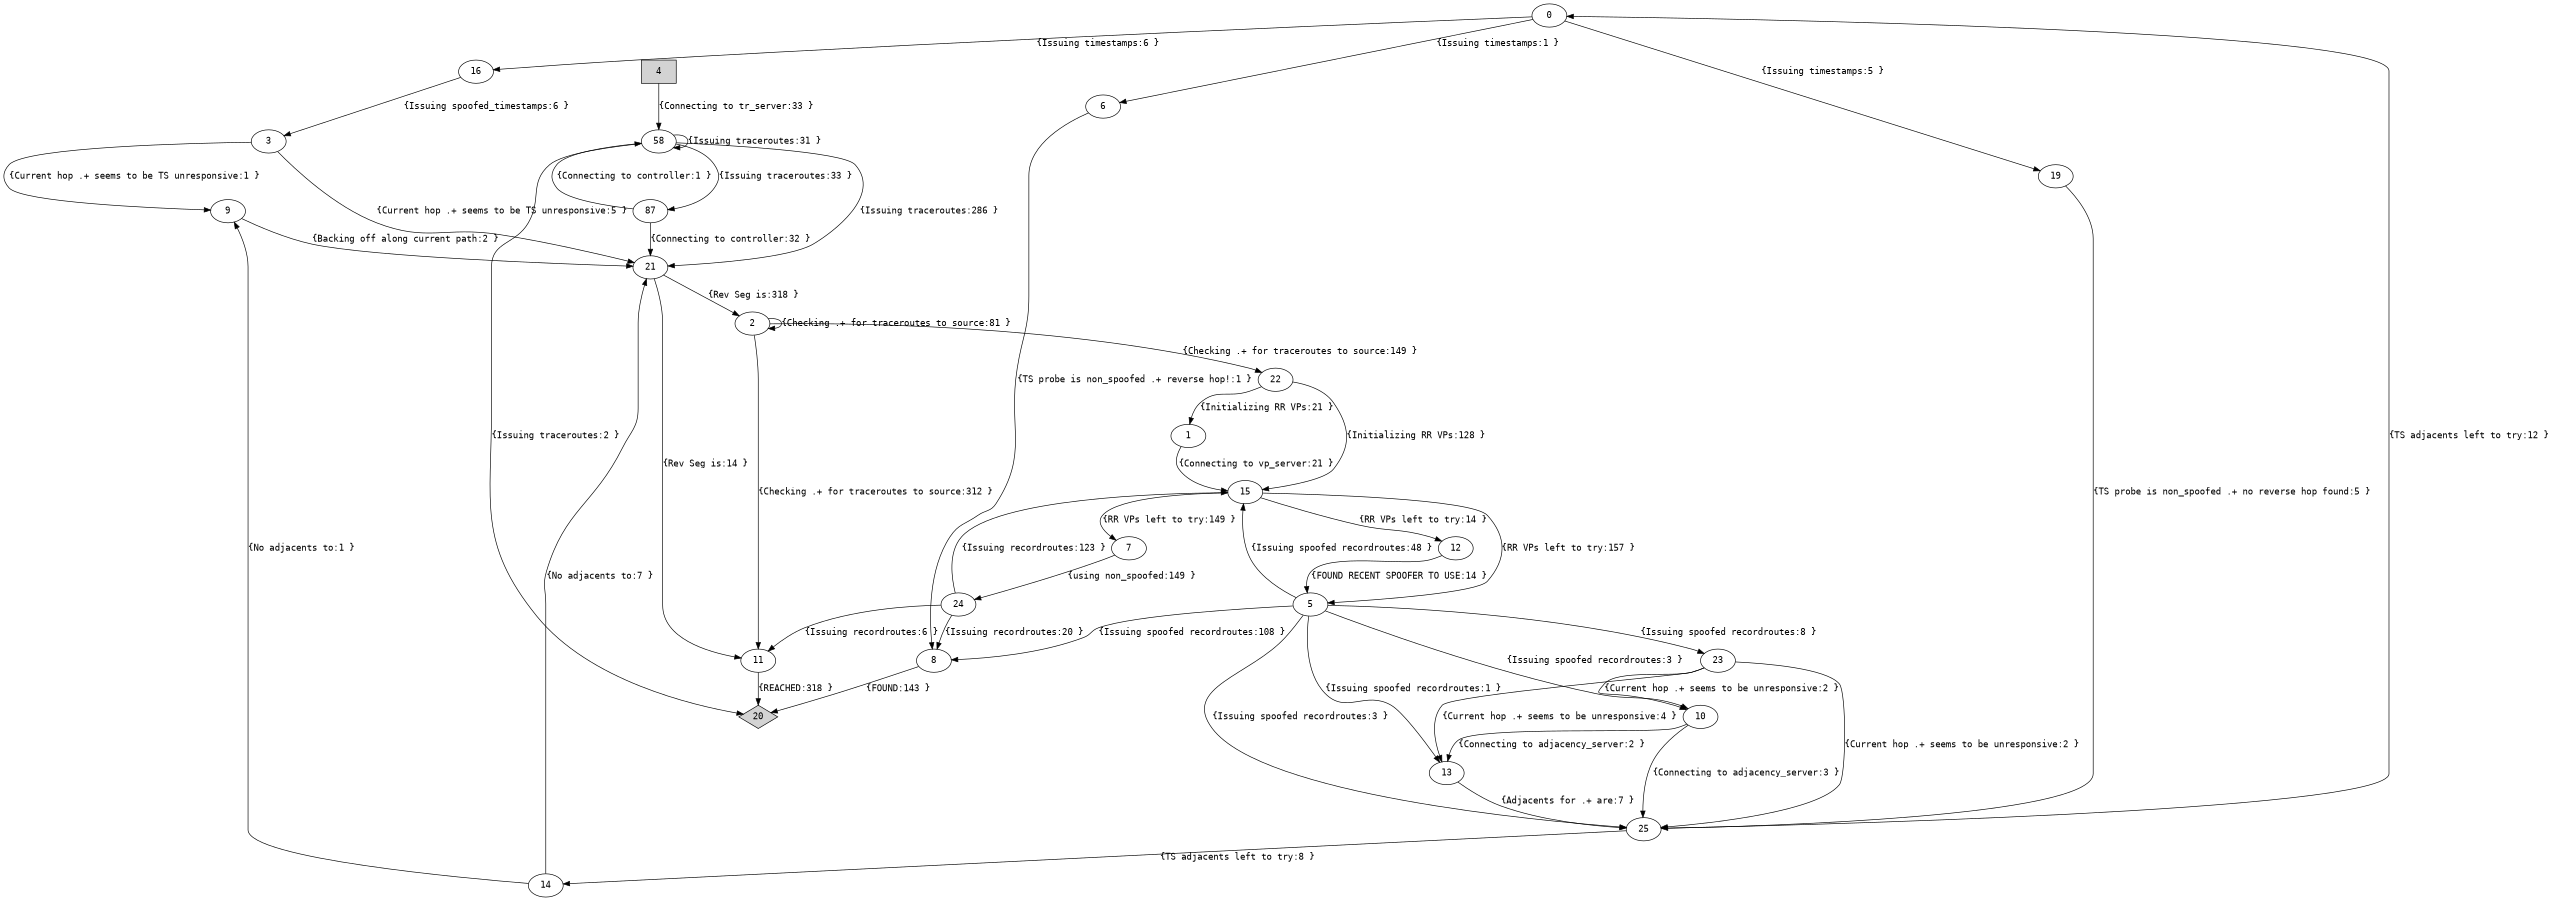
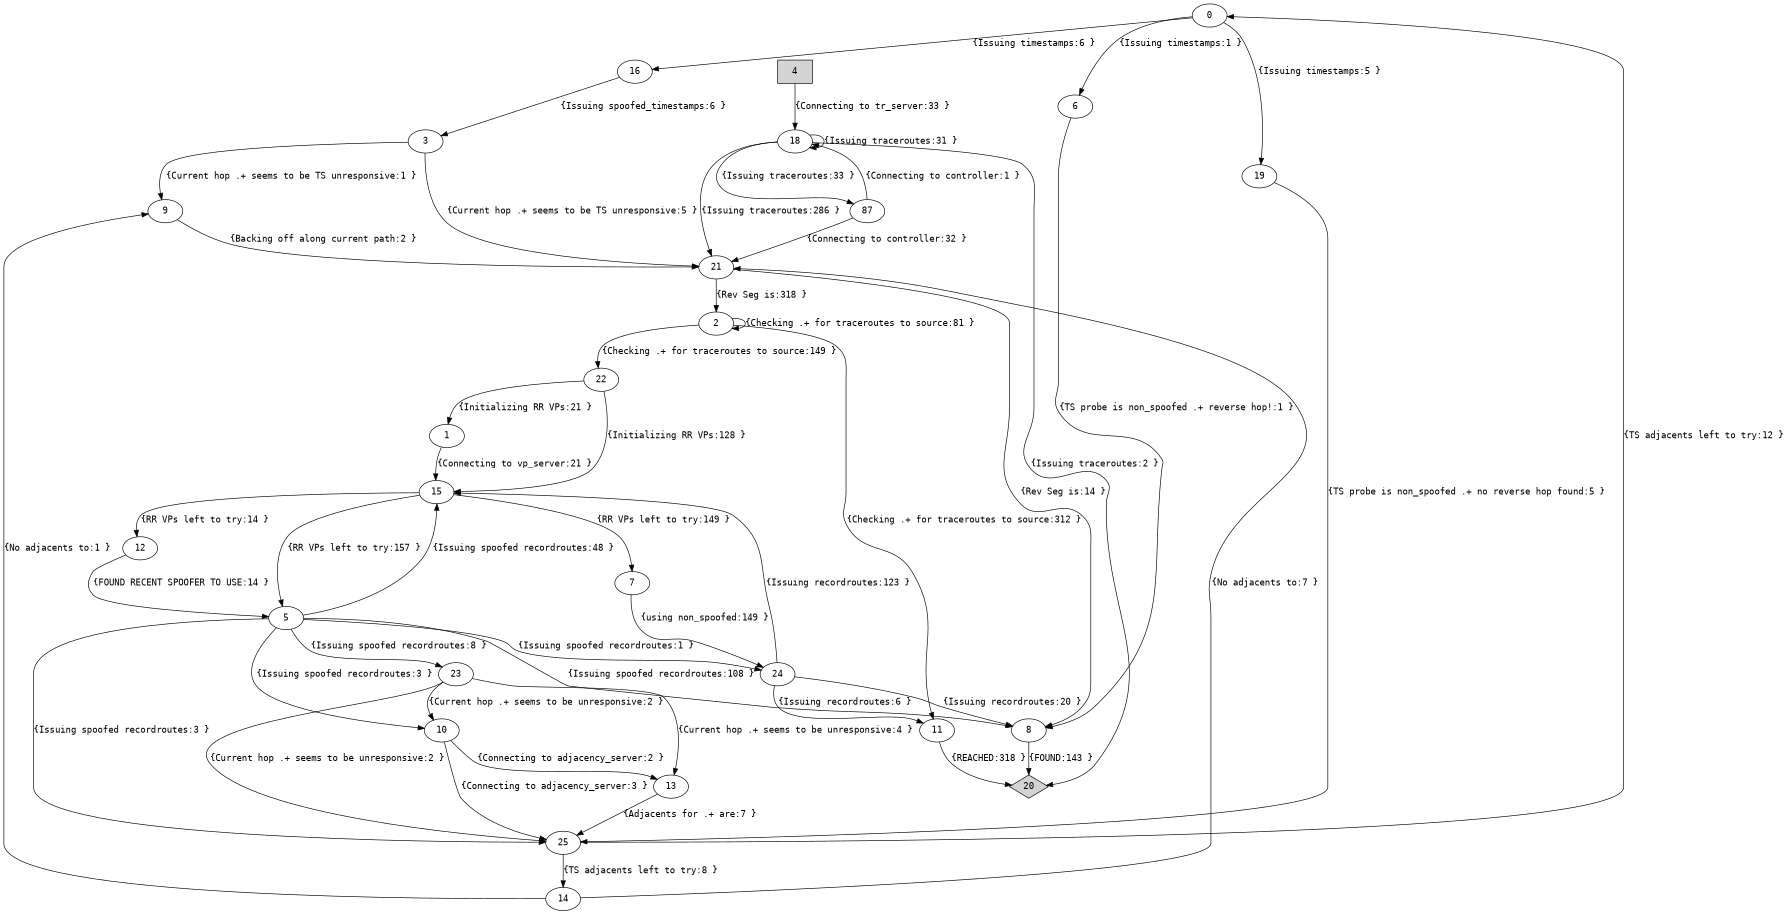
node "58": label "58" -> "18"
edge "21" -> "11": now "21" -> "8"
edge "5" -> "13": now "5" -> "24"
